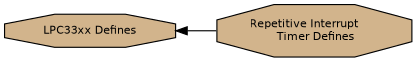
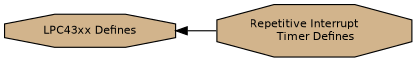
node "LPC33xx Defines": label "LPC33xx Defines" -> "LPC43xx Defines"
